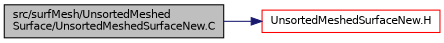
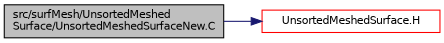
node "UnsortedMeshedSurfaceNew.H": label "UnsortedMeshedSurfaceNew.H" -> "UnsortedMeshedSurface.H"
